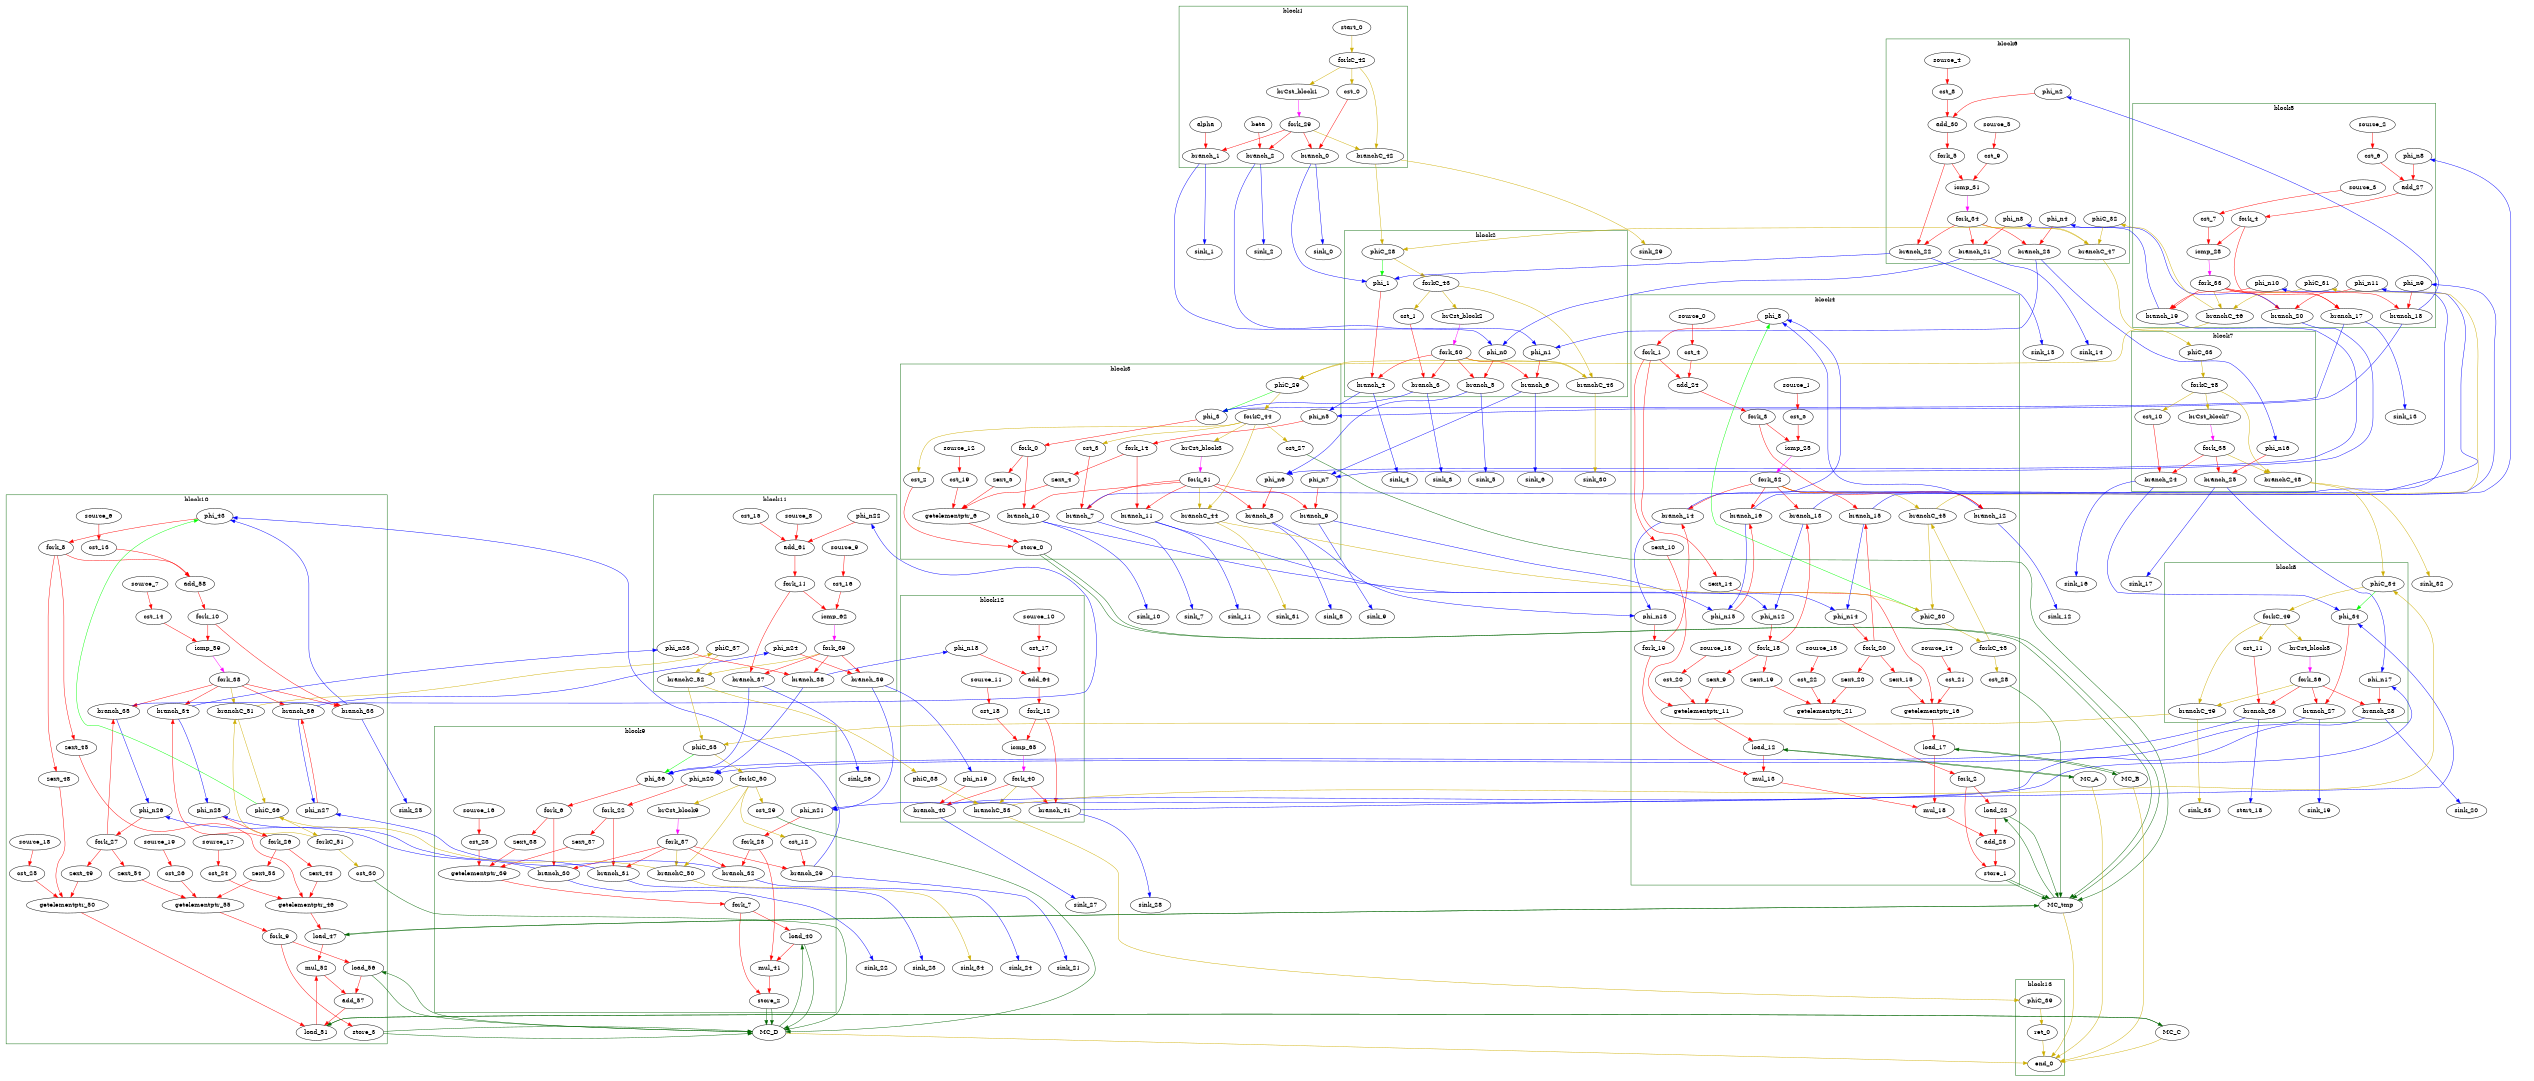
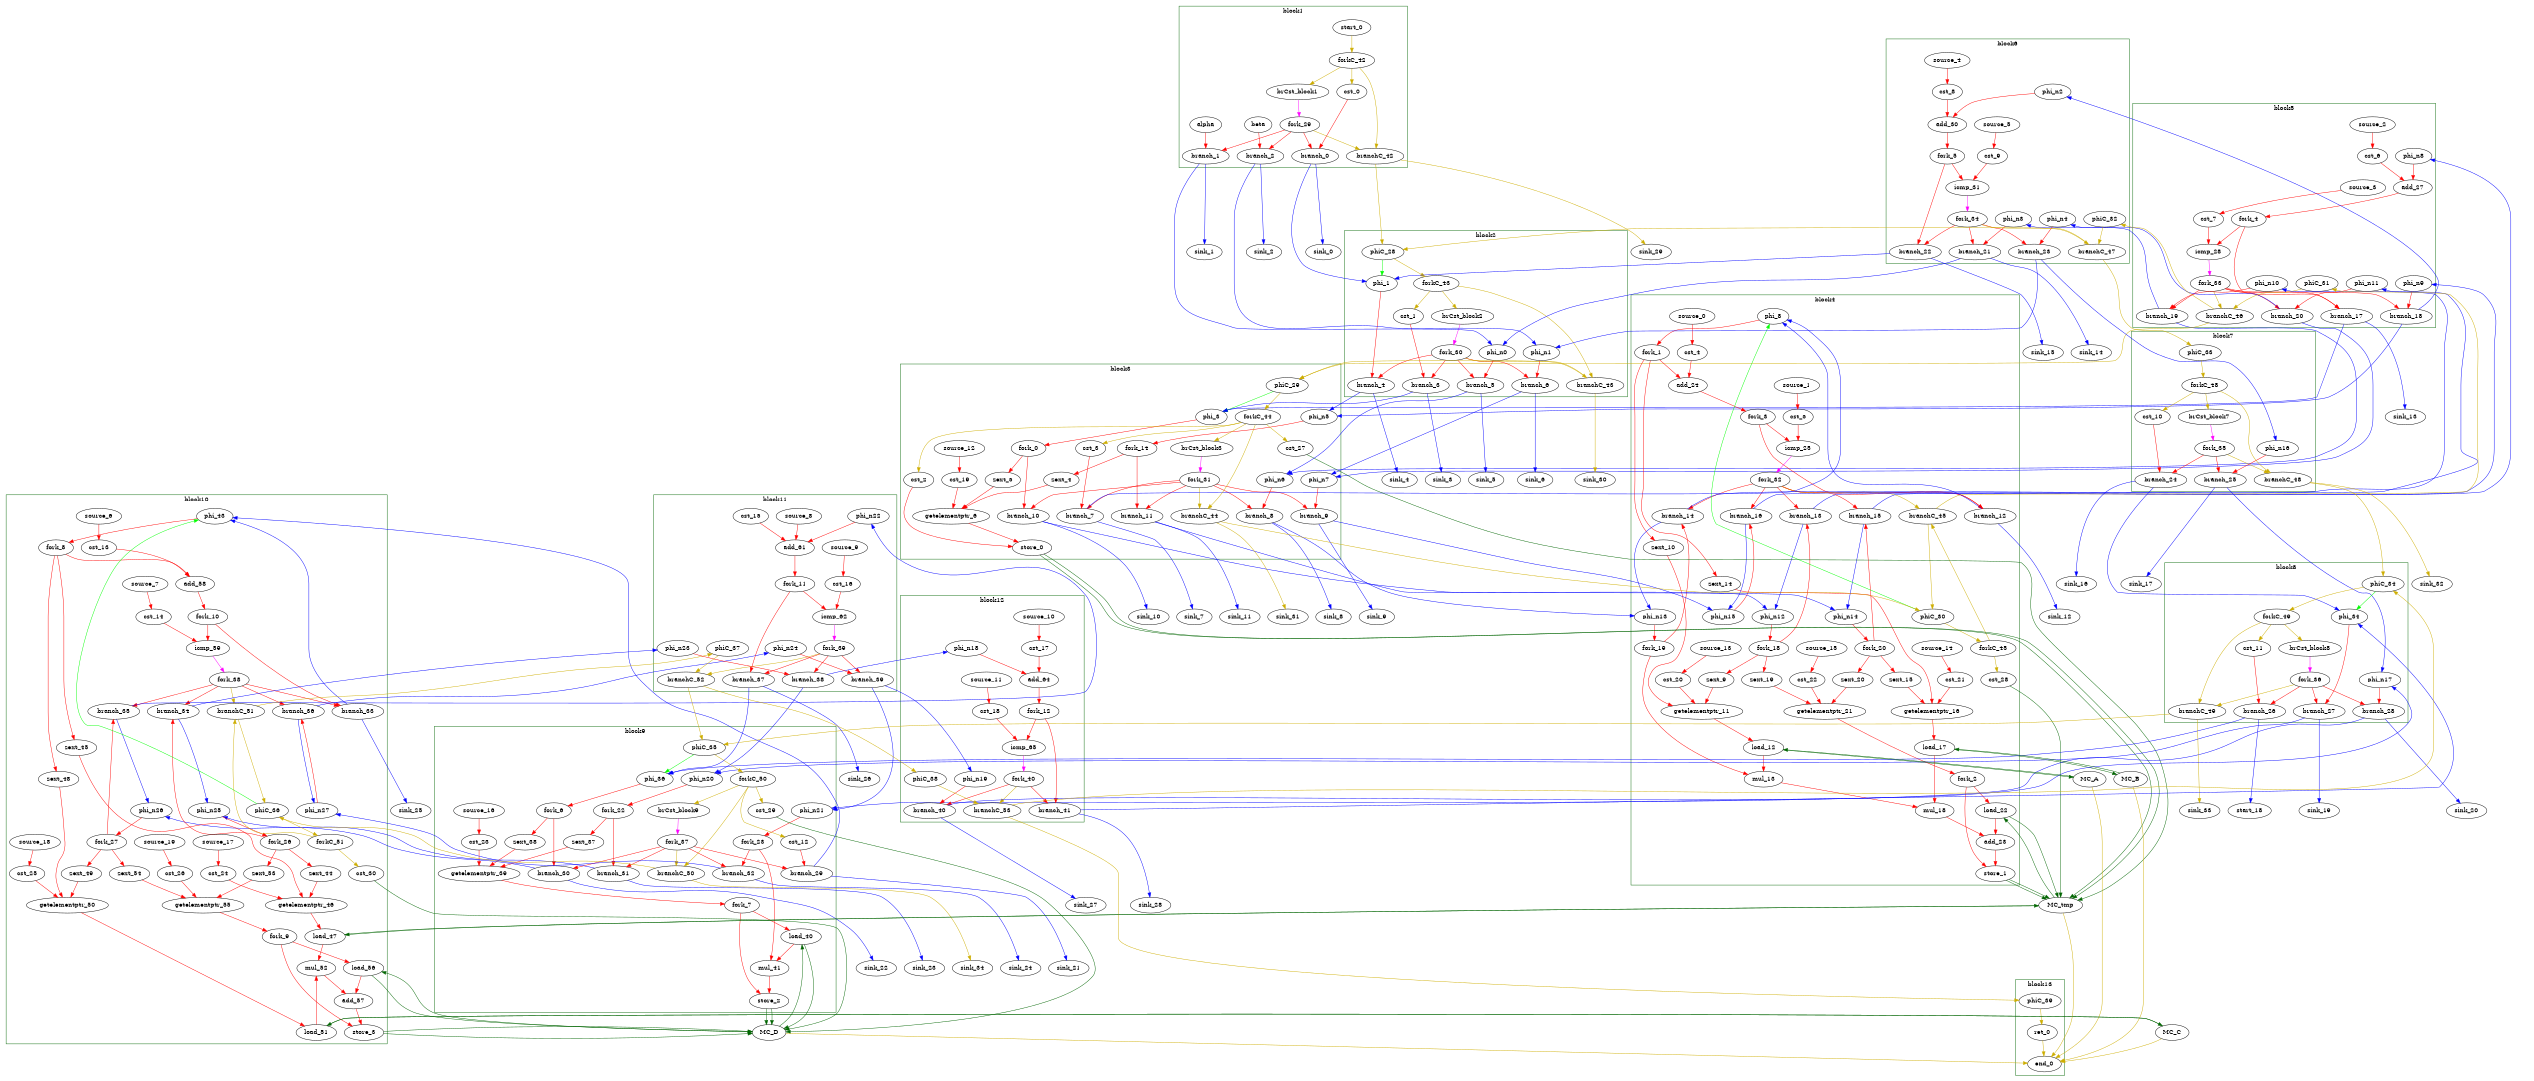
edge "add_57" -> "load_51": now "add_57" -> "store_3"
